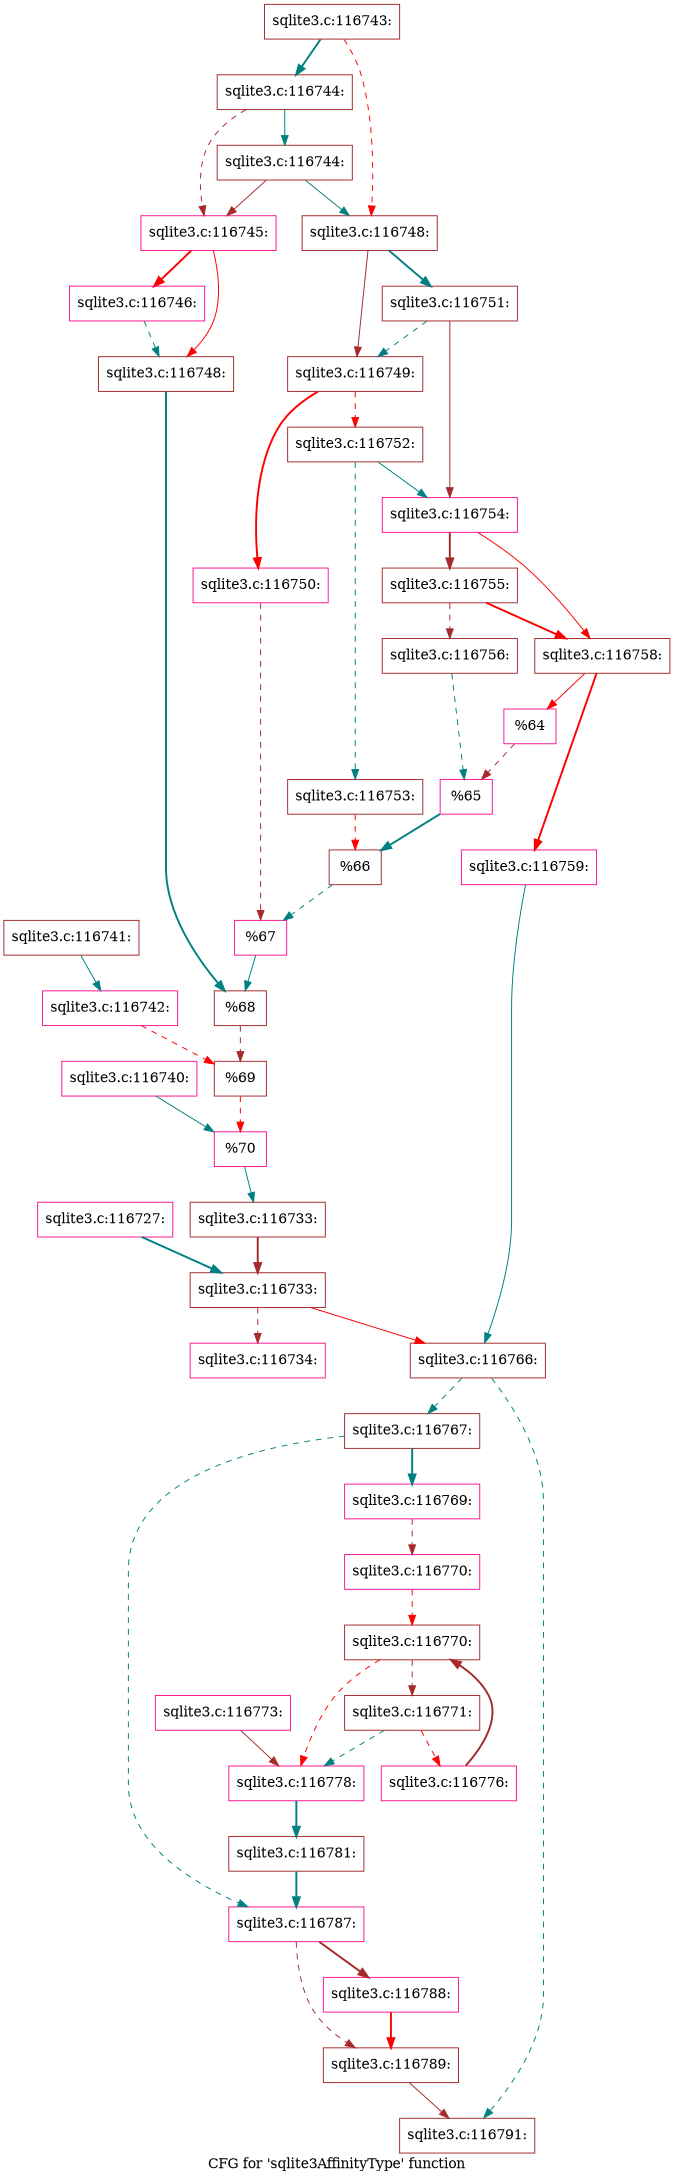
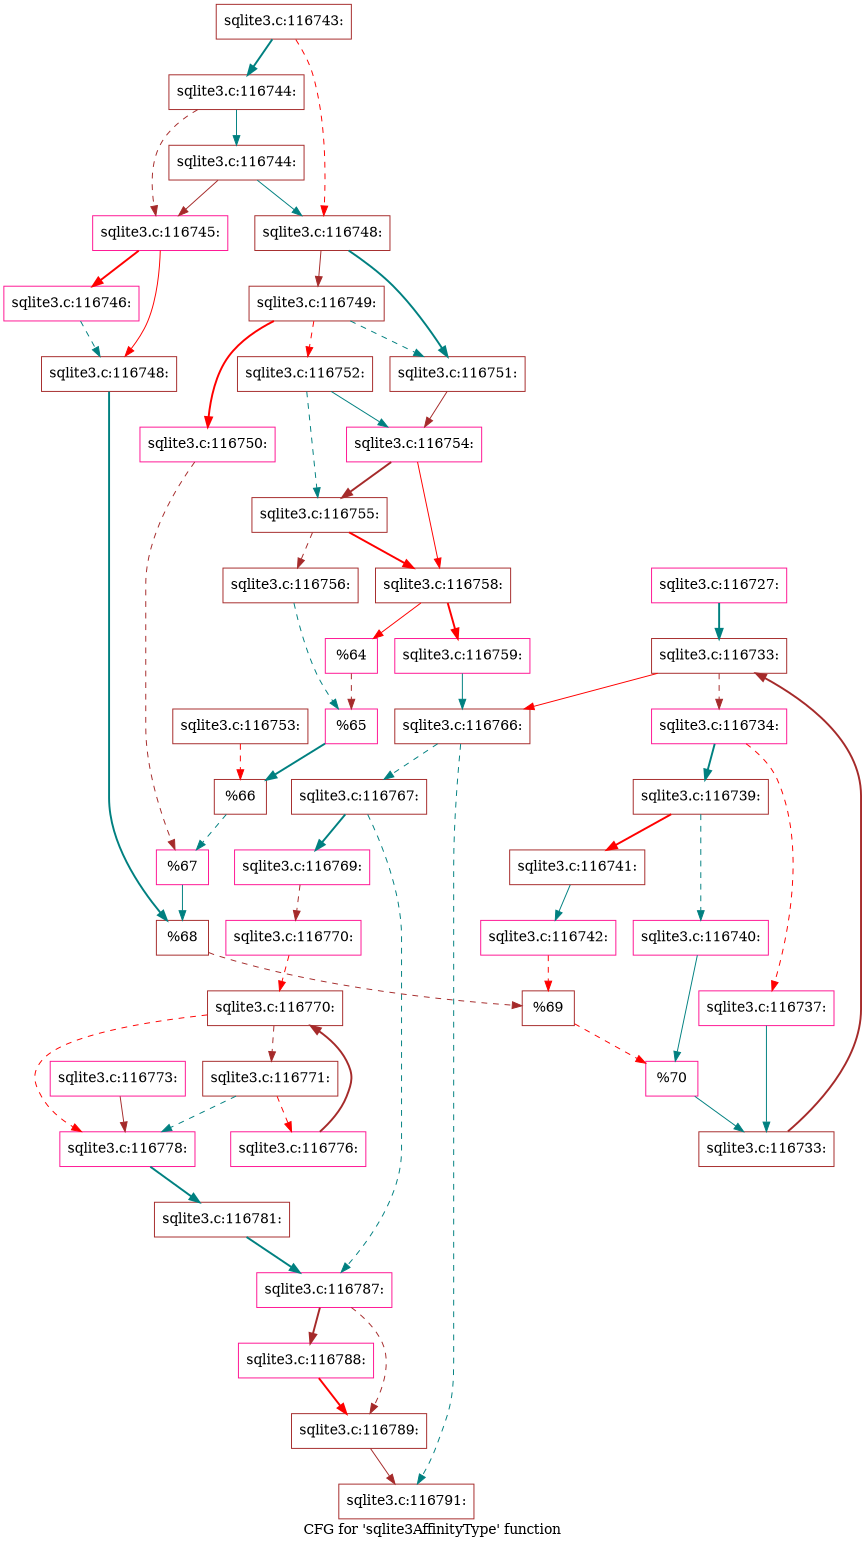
edge "sqlite3.c:116751:" -> "sqlite3.c:116749:": reversed
edge "sqlite3.c:116752:" -> "sqlite3.c:116753:": now "sqlite3.c:116752:" -> "sqlite3.c:116755:"
node "sqlite3.c:116739:": added
node "sqlite3.c:116737:": added
